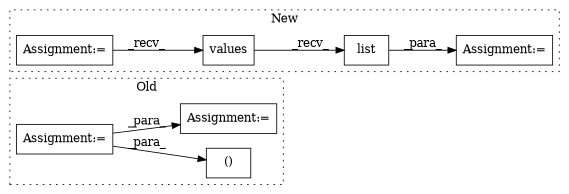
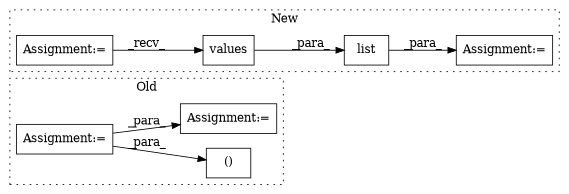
edge "values" -> "list": label "_recv_" -> "_para_"
